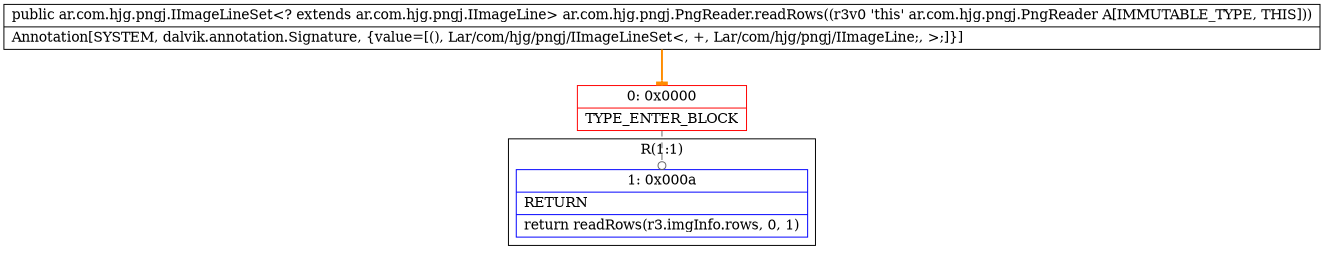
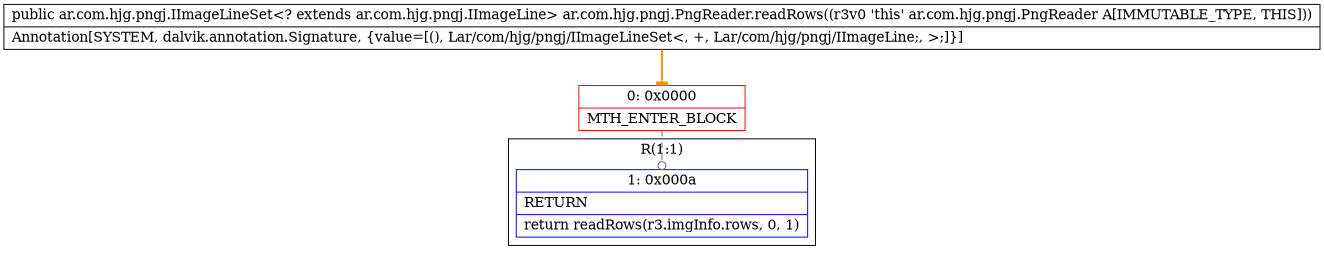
node "0: 0x0000": text "TYPE_ENTER_BLOCK" -> "MTH_ENTER_BLOCK"
